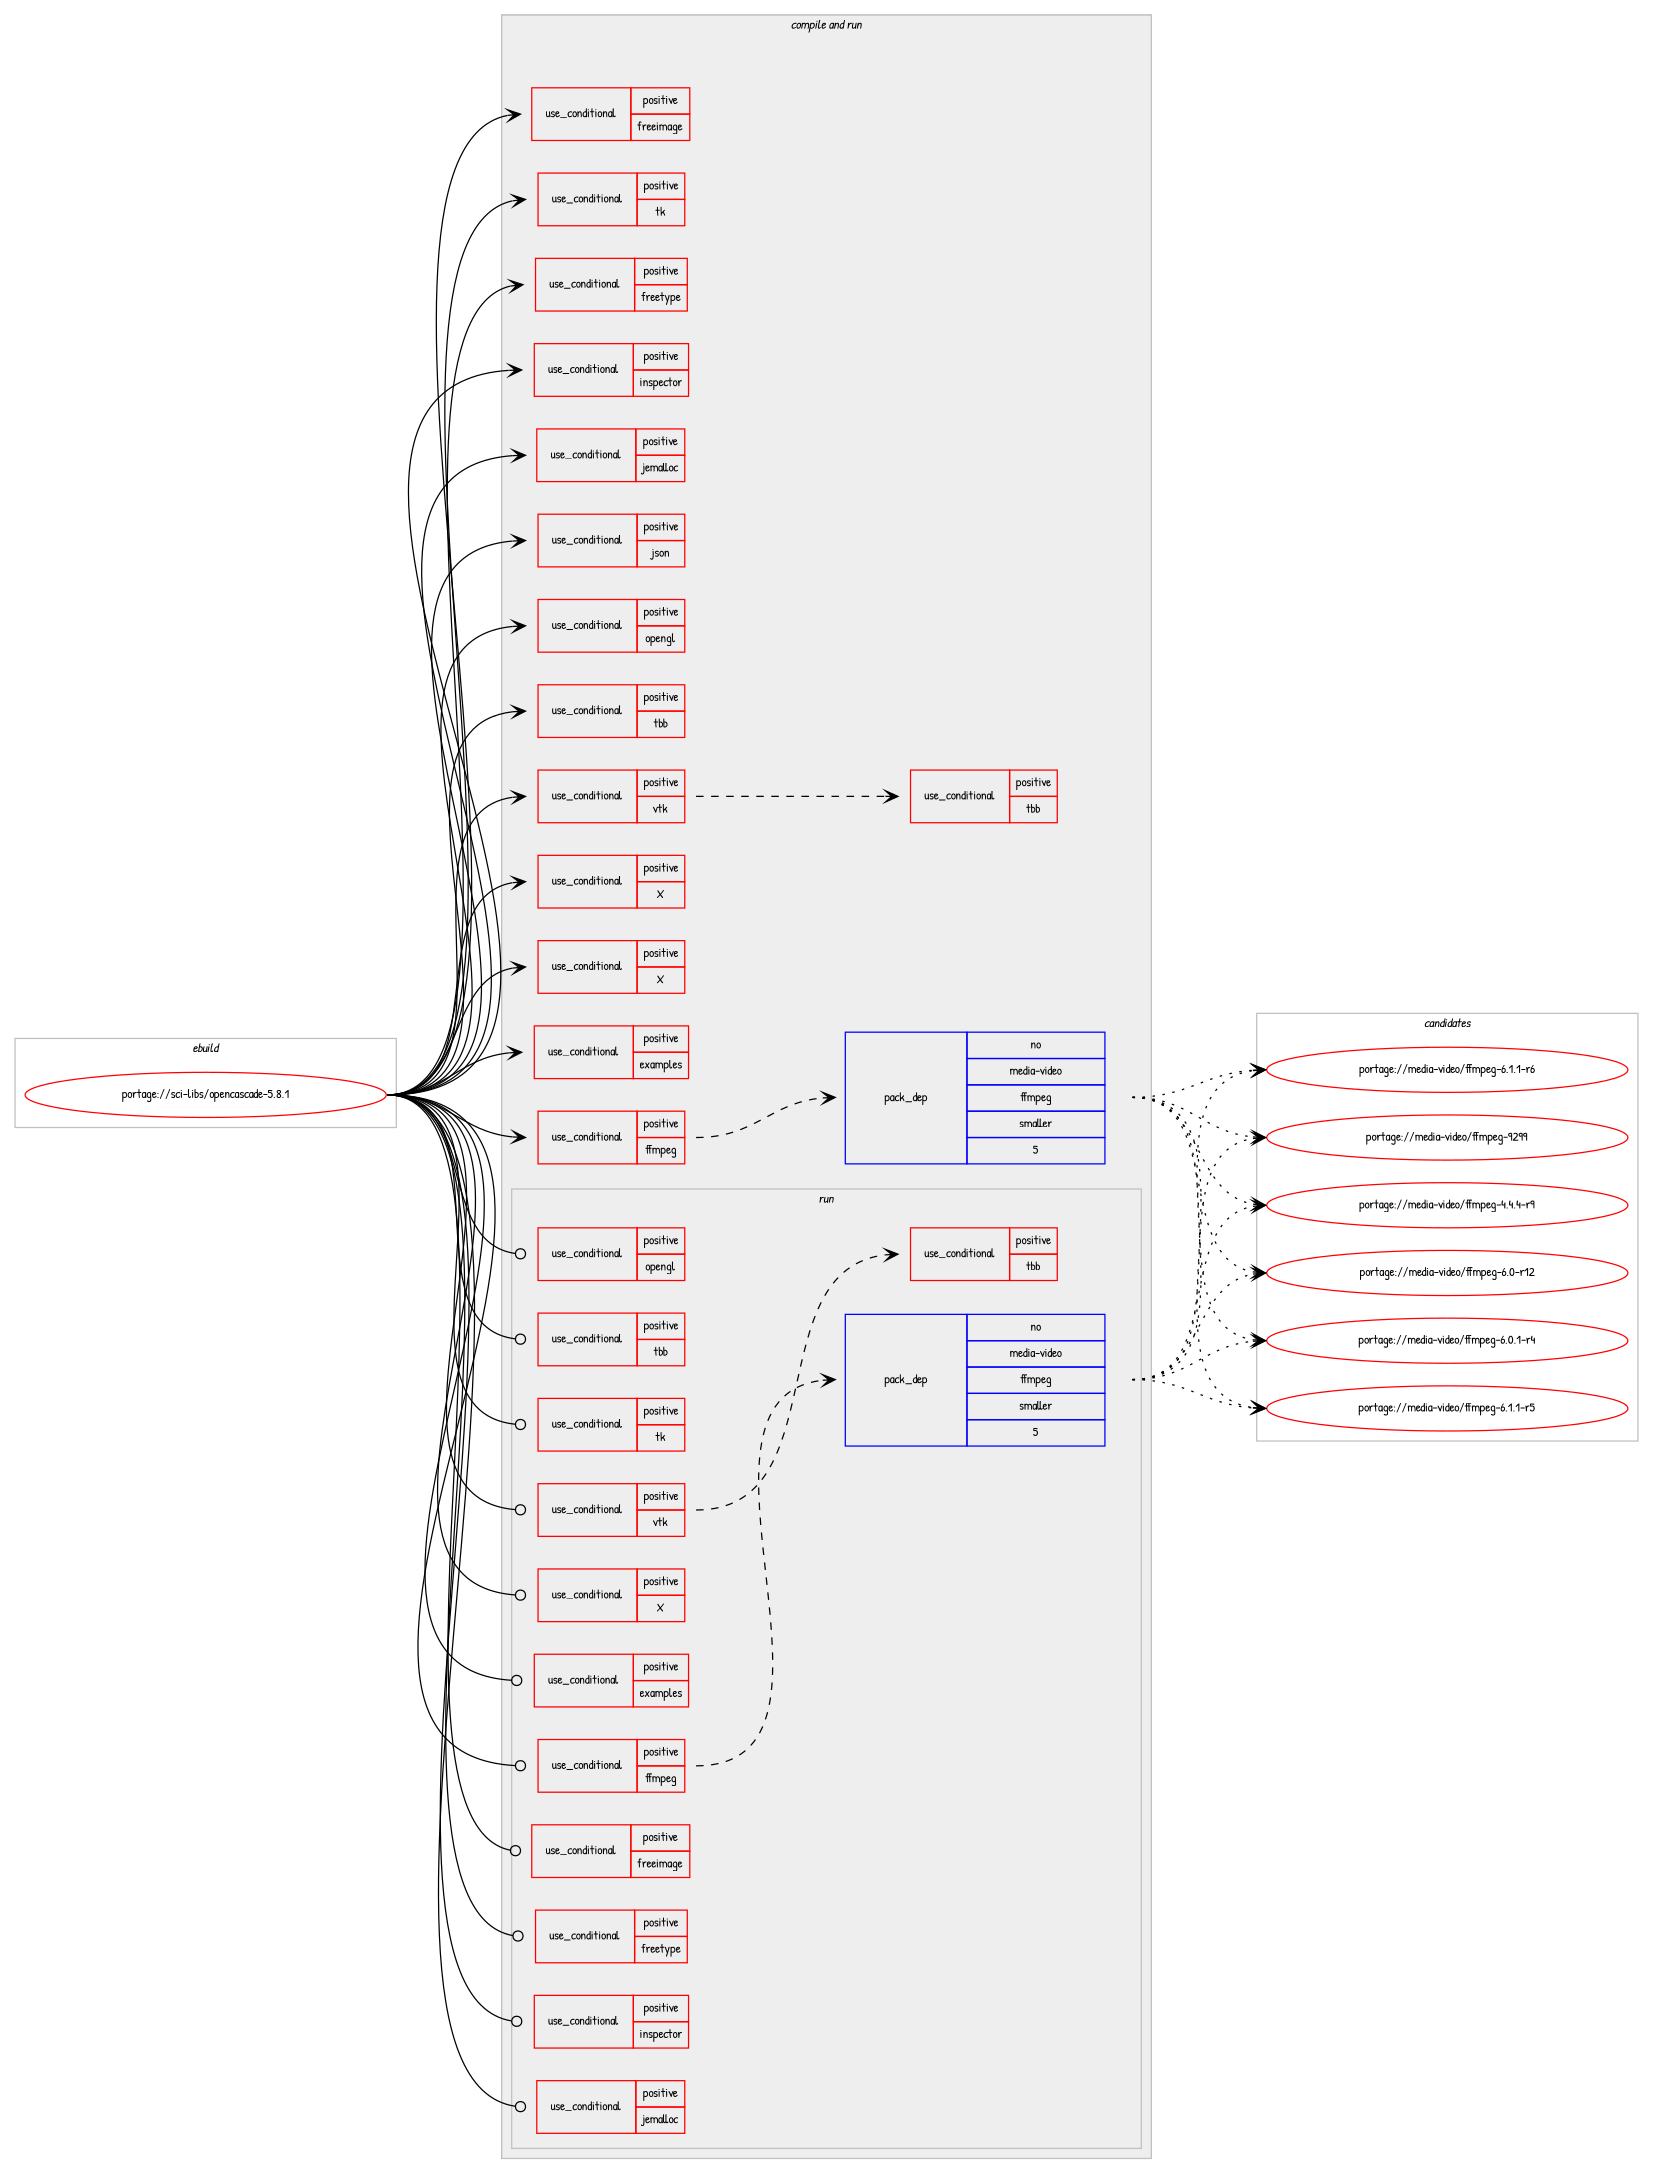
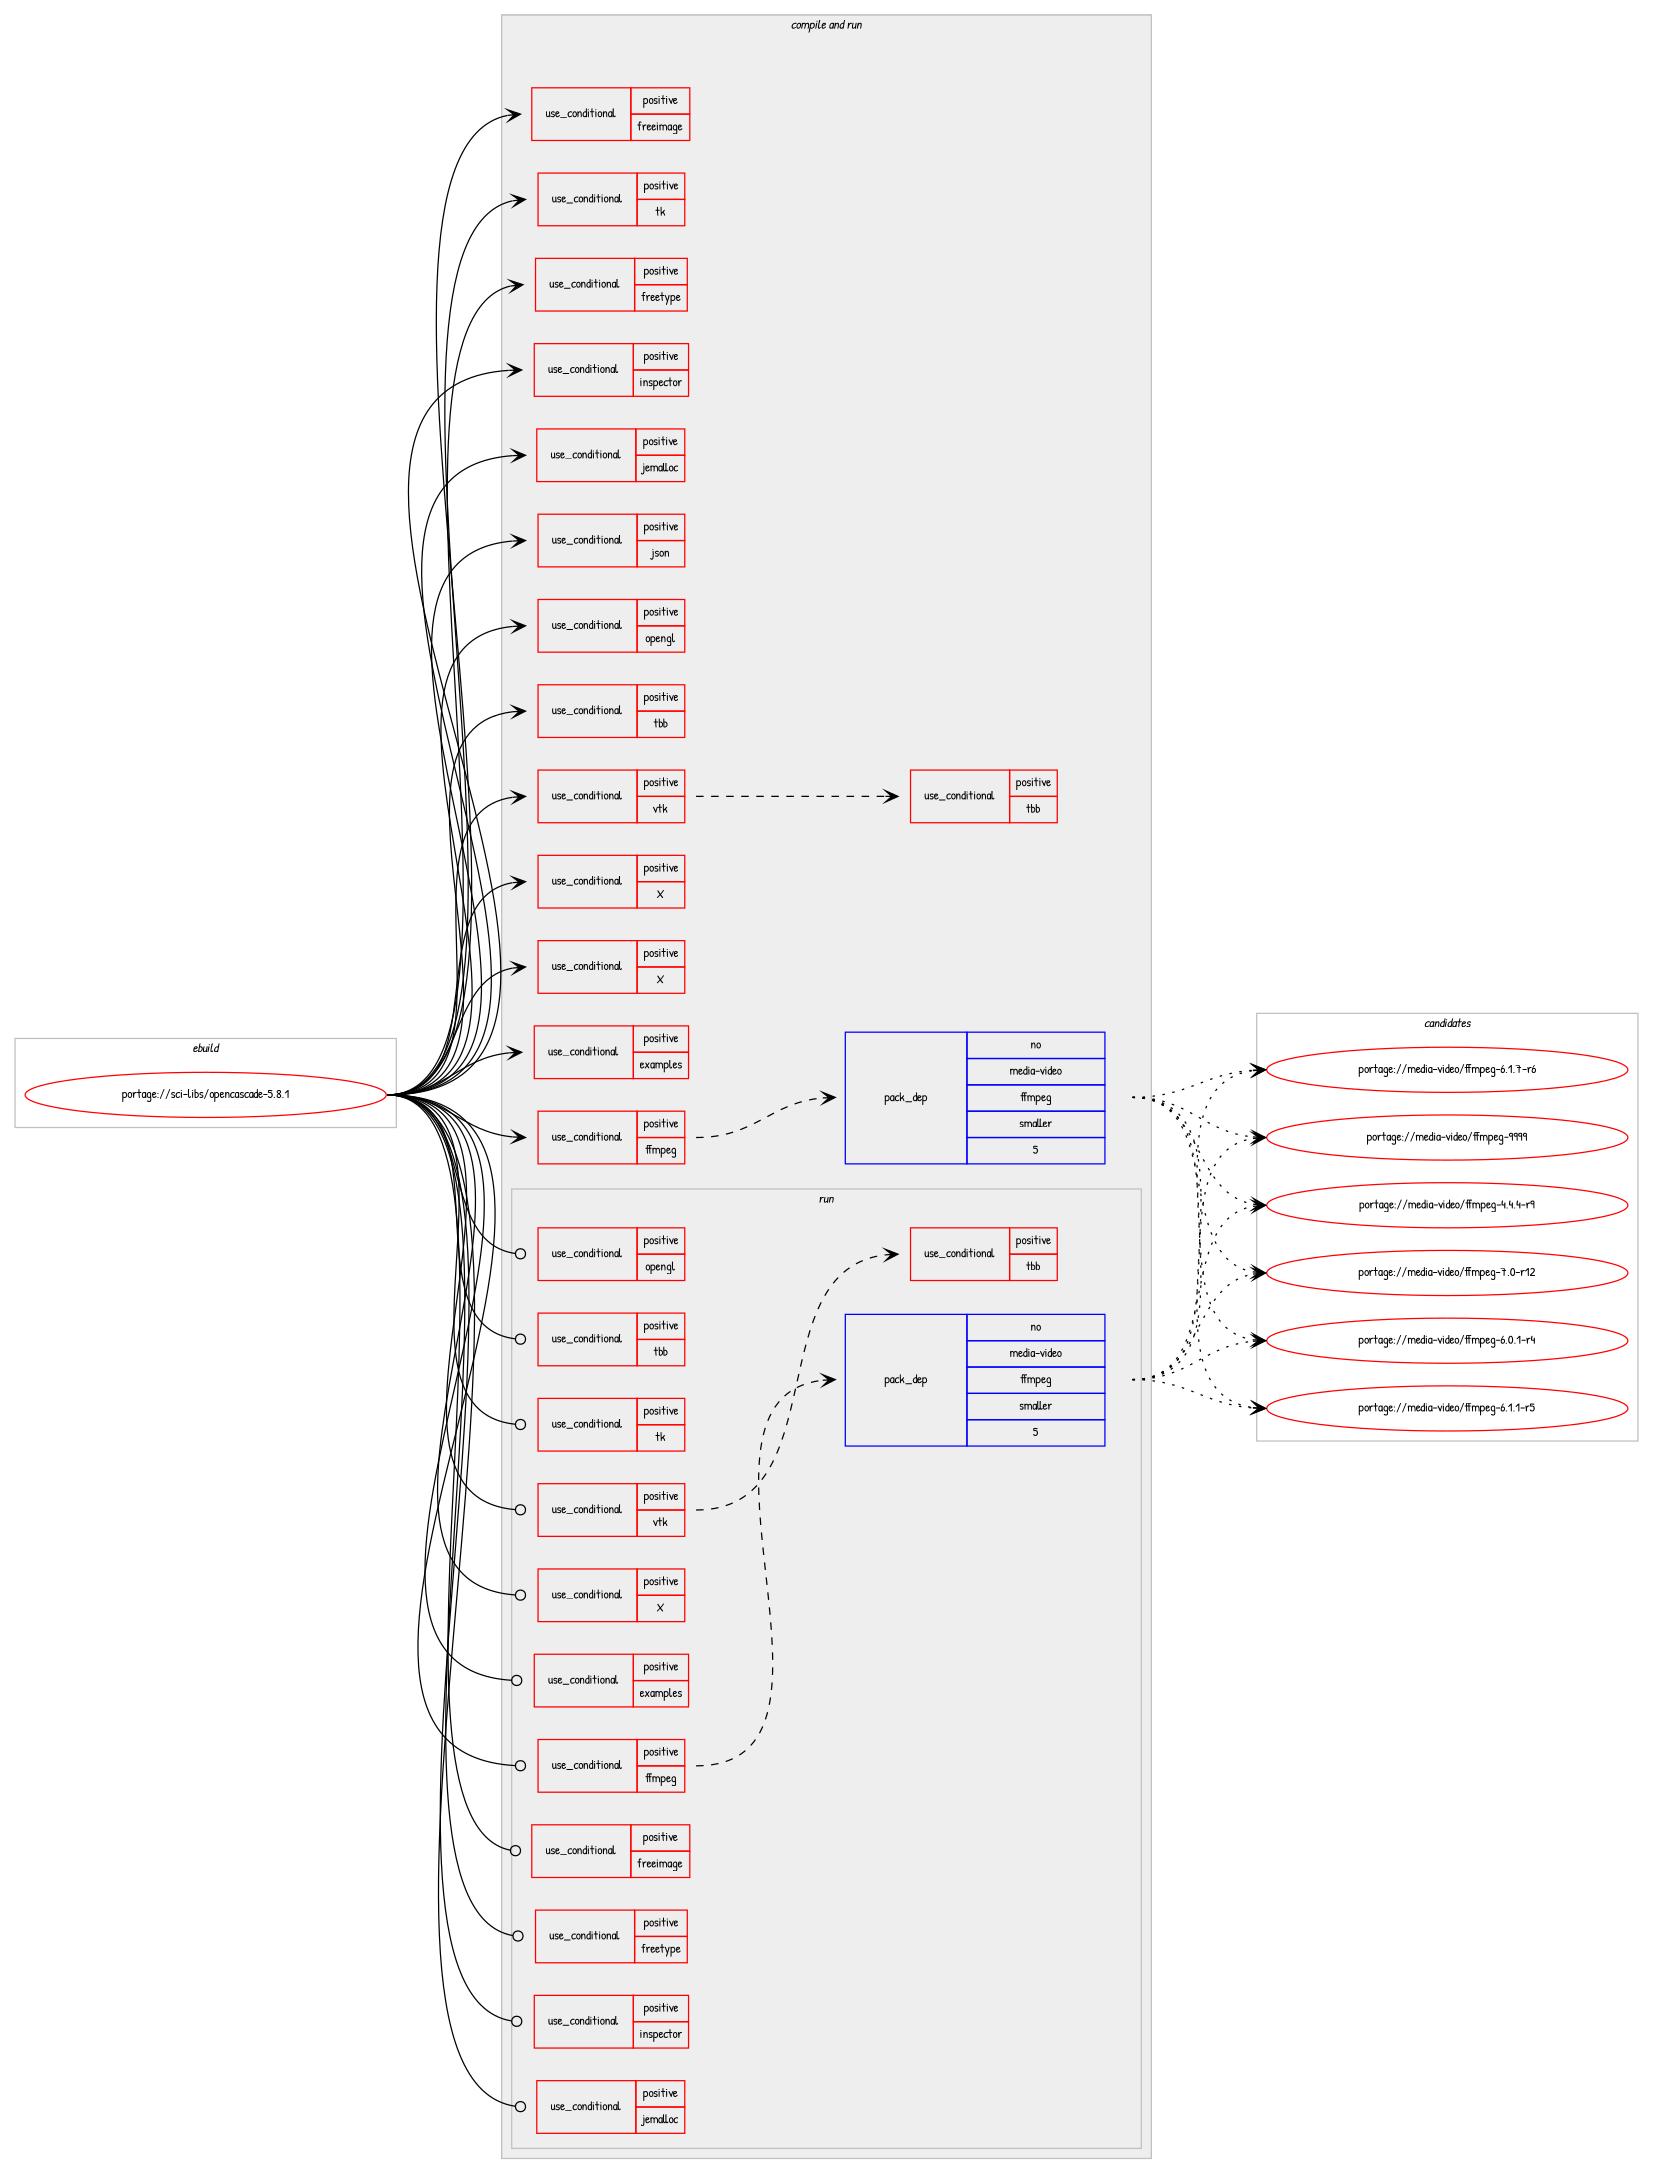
node "portage://media-video/ffmpeg-6.1.1-r6": label "portage://media-video/ffmpeg-6.1.1-r6" -> "portage://media-video/ffmpeg-6.1.7-r6"
node "portage://media-video/ffmpeg-9299": label "portage://media-video/ffmpeg-9299" -> "portage://media-video/ffmpeg-9999"
node "portage://media-video/ffmpeg-6.0-r12": label "portage://media-video/ffmpeg-6.0-r12" -> "portage://media-video/ffmpeg-7.0-r12"
